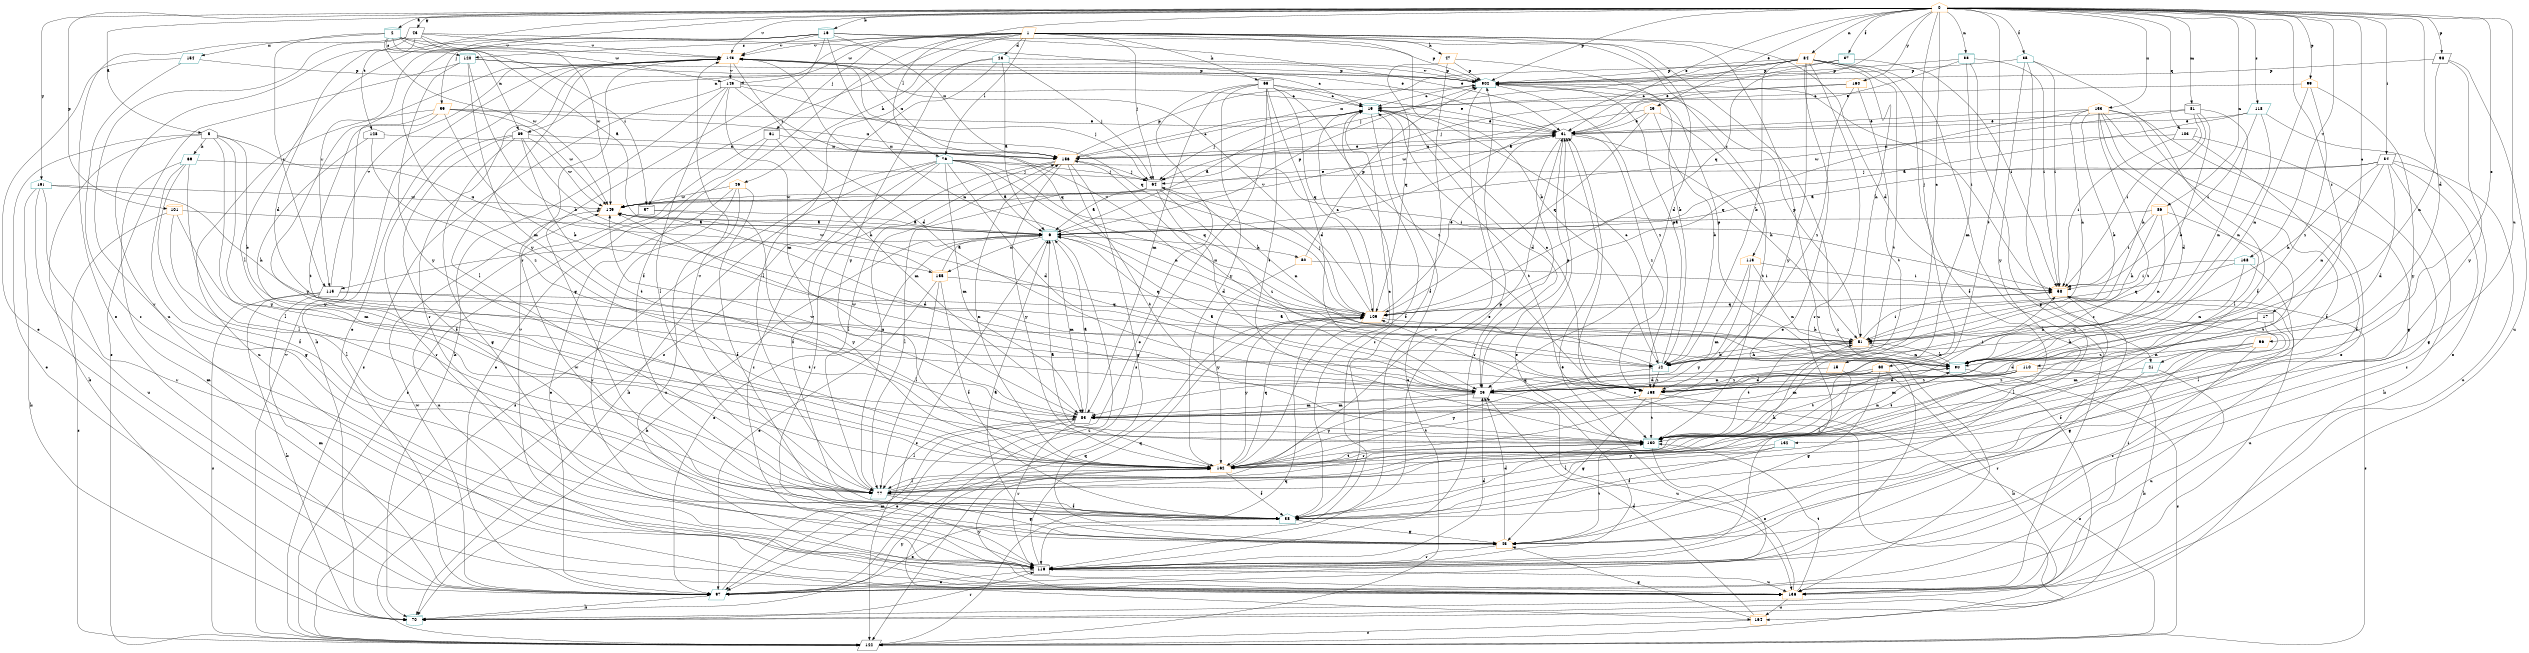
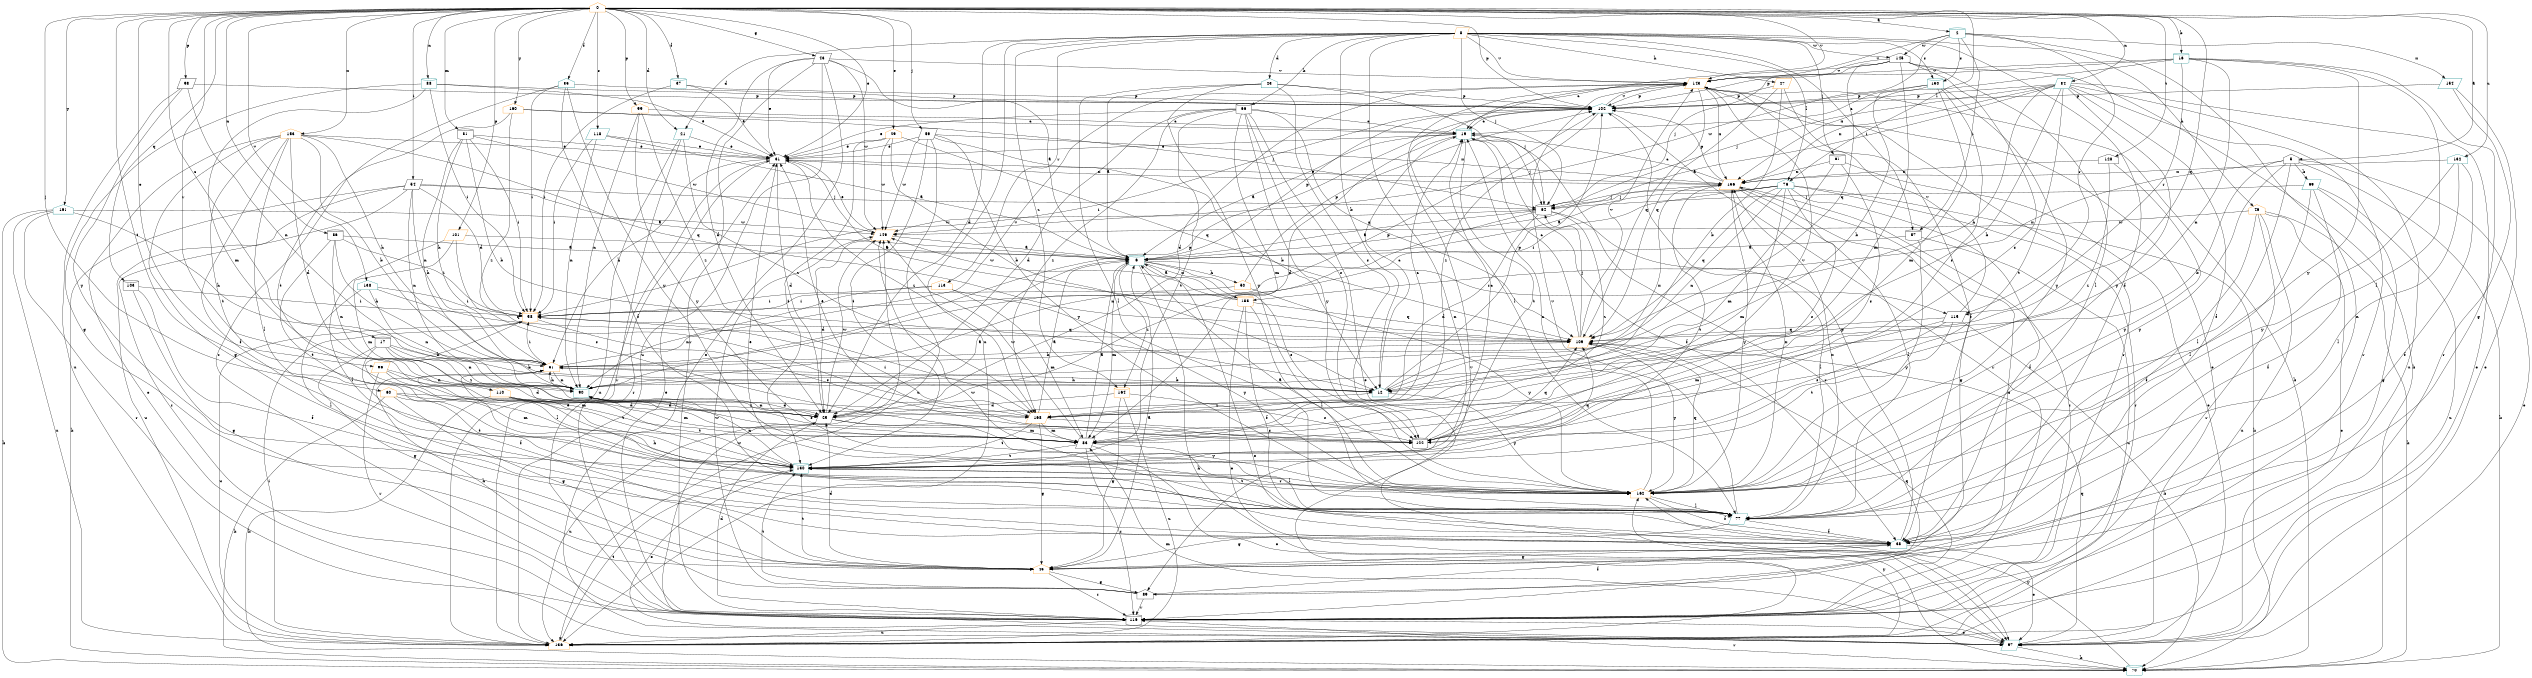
node "1": label "1" -> "8"
edge "16" -> "31": now "21" -> "31"
node "120": label "120" -> "150"
node "84": color darkorange -> teal
edge "143" -> "145": reversed
node "902": label "902" -> "102"
node "59": color darkorange -> black
node "103": shape parallelogram -> cylinder
edge "103" -> "156": now "132" -> "156"
node "101": shape cylinder -> parallelogram
node "86": color darkorange -> black
edge "31" -> "25": label "p" -> "d"
edge "76" -> "25": removed, label "d"
node "15": removed
edge "54" -> "25": now "54" -> "58"
edge "17" -> "90": added, label "n"
edge "69" -> "136": label "m" -> "u"
edge "89" -> "45": reversed
edge "46" -> "70": added, label "k"
edge "115" -> "97": now "115" -> "83"
edge "118" -> "97": removed, label "o"
edge "136" -> "164": reversed
node "122": shape parallelogram -> cylinder
